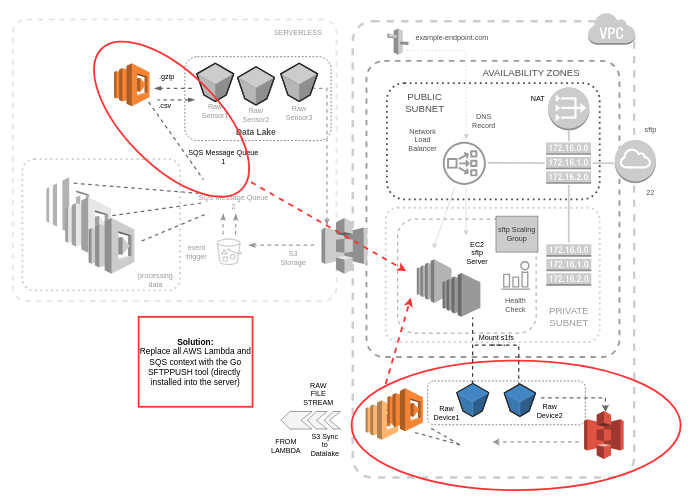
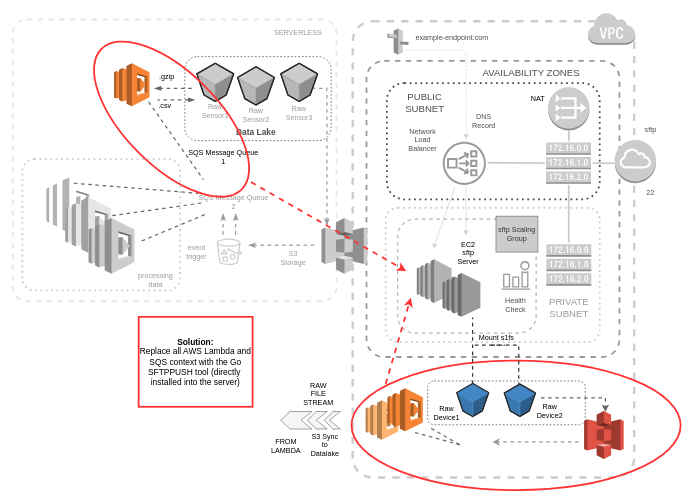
node "EC2 sftp Server": moved (477, 254) -> (468, 254)
node "PRIVATE SUBNET": moved (569, 317) -> (569, 308)
